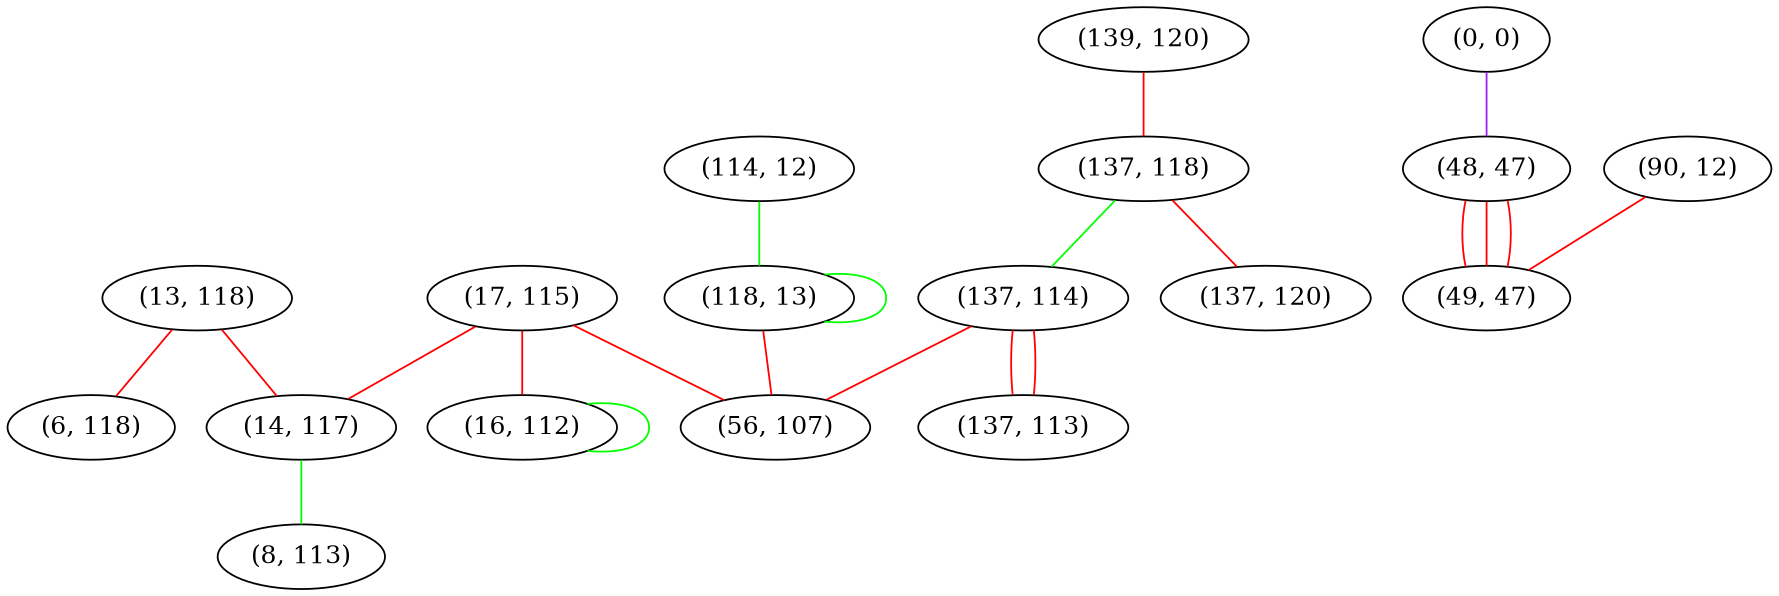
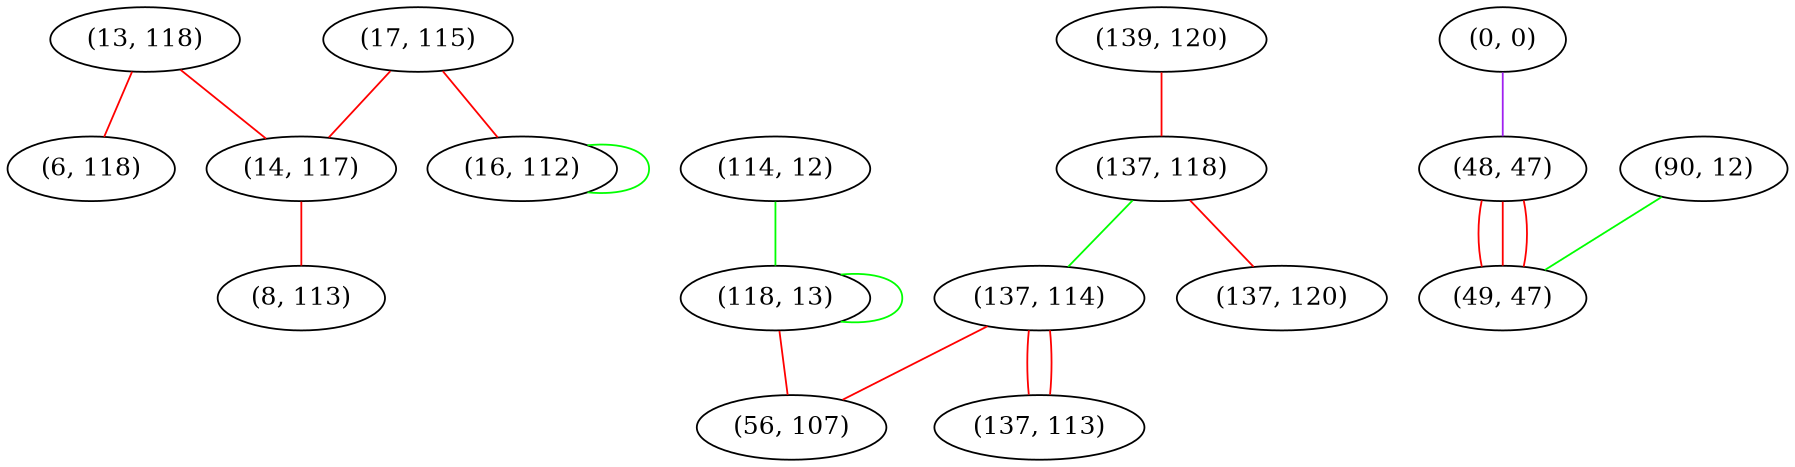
edge "(90, 12)" -- "(49, 47)": color red -> green
edge "(17, 115)" -- "(56, 107)": removed
edge "(14, 117)" -- "(8, 113)": color green -> red
